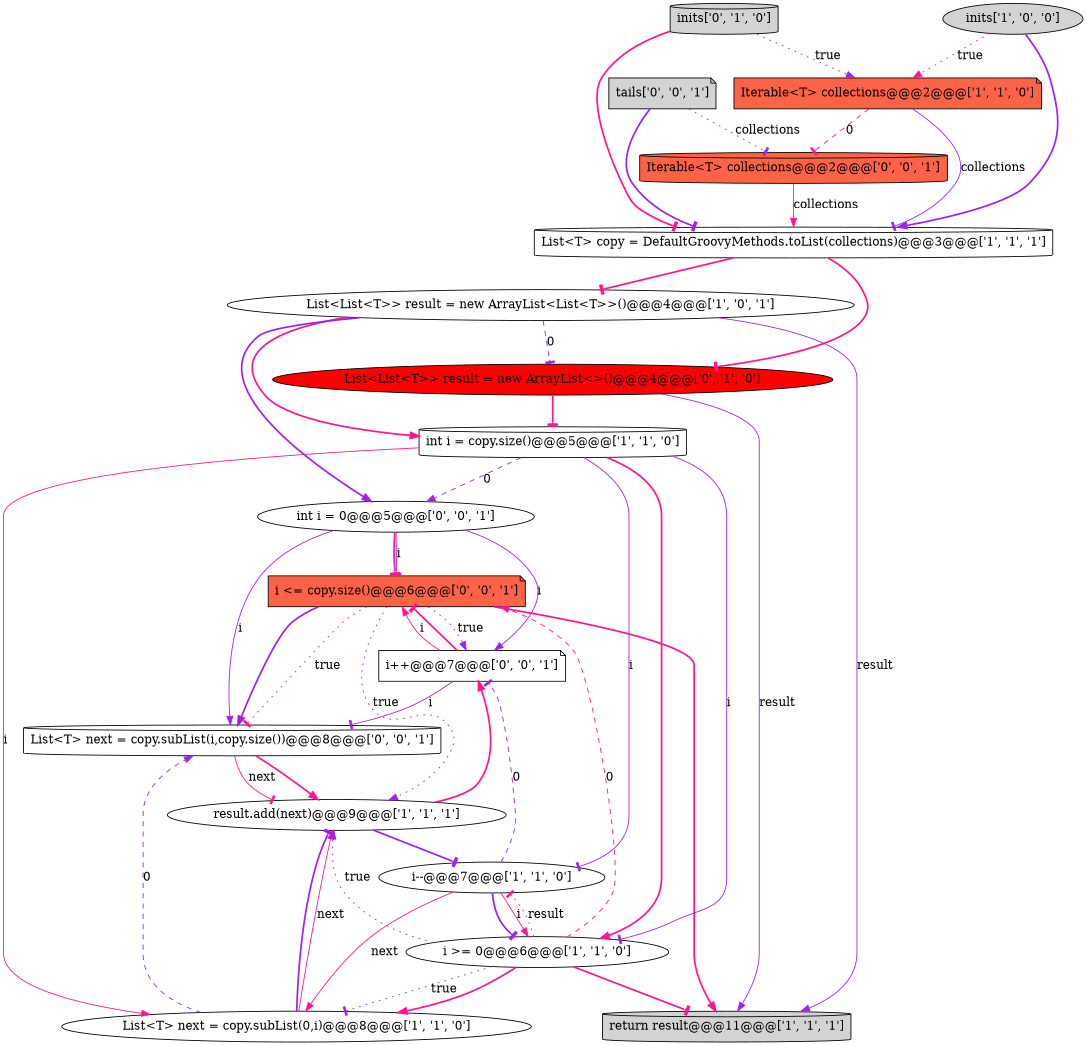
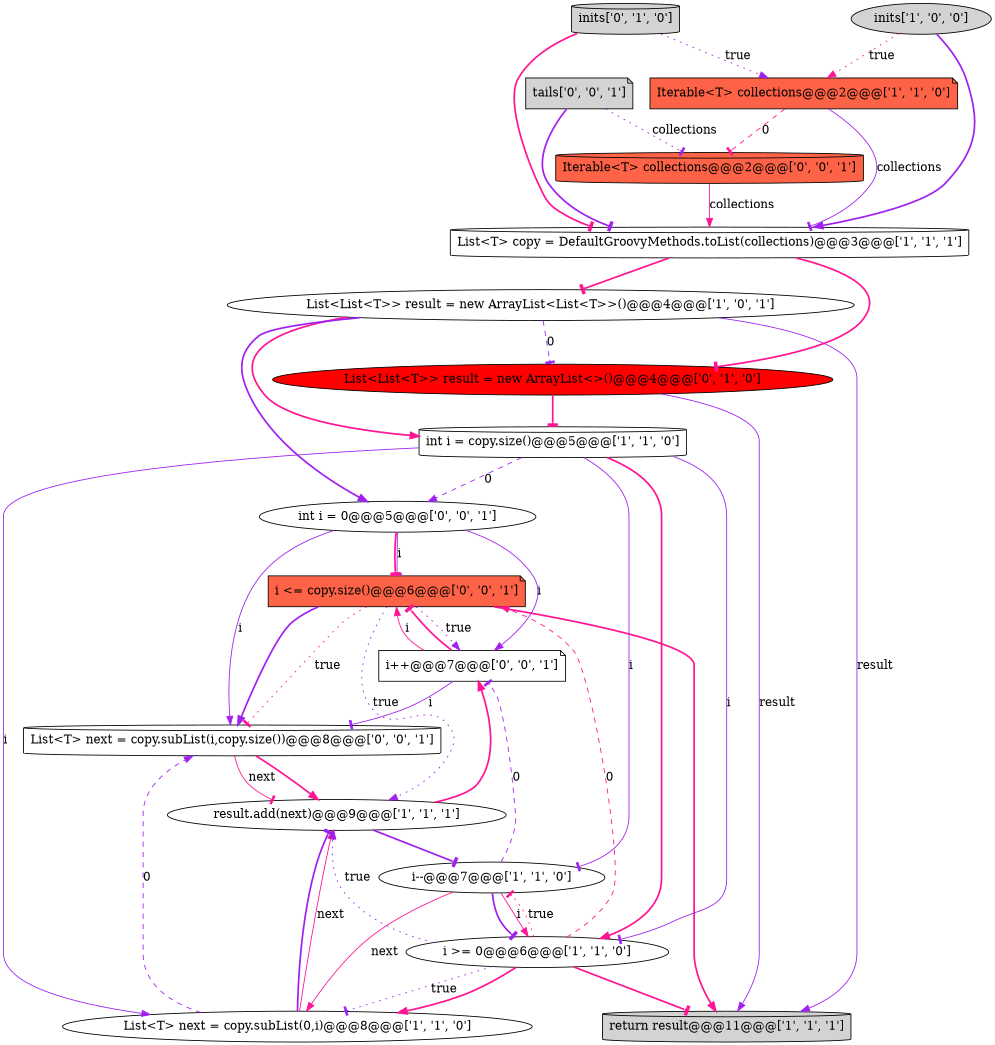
edge "int i = copy.size()@@@5@@@['1', '1', '0']" -> "List<T> next = copy.subList(0,i)@@@8@@@['1', '1', '0']": color deeppink -> purple
edge "i >= 0@@@6@@@['1', '1', '0']" -> "i--@@@7@@@['1', '1', '0']": label "result" -> "true"
